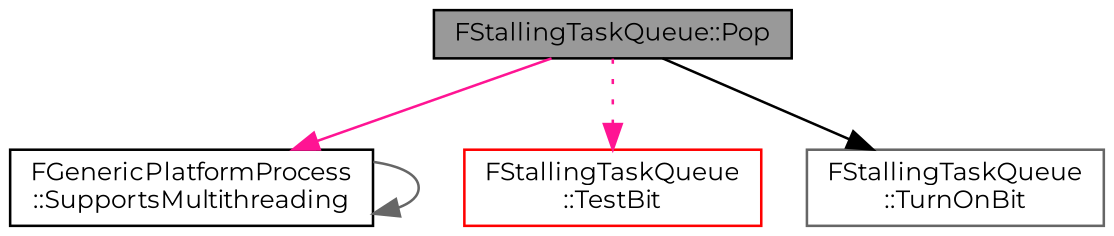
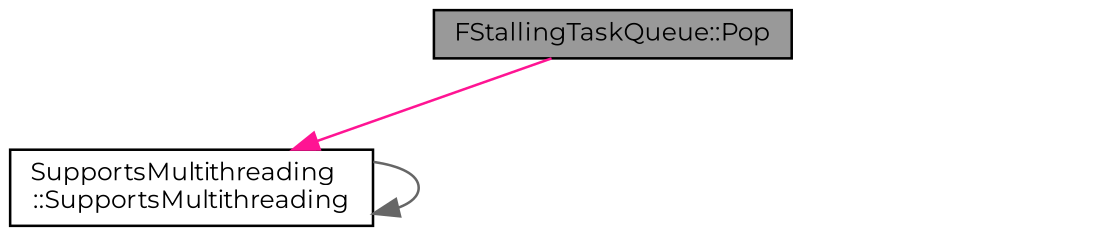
node "FGenericPlatformProcess ::SupportsMultithreading": label "FGenericPlatformProcess ::SupportsMultithreading" -> "SupportsMultithreading ::SupportsMultithreading"
node "FStallingTaskQueue ::TestBit": removed
node "FStallingTaskQueue ::TurnOnBit": removed
